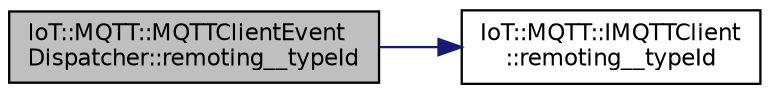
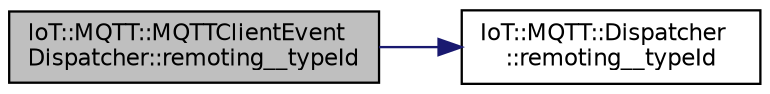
node "IoT::MQTT::IMQTTClient ::remoting__typeId": label "IoT::MQTT::IMQTTClient ::remoting__typeId" -> "IoT::MQTT::Dispatcher ::remoting__typeId"
